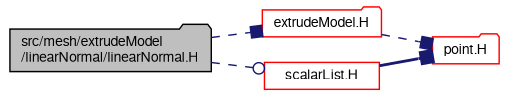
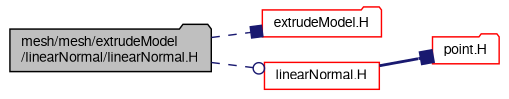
edge "extrudeModel.H" -> "point.H": removed
node "src/mesh/extrudeModel /linearNormal/linearNormal.H": label "src/mesh/extrudeModel /linearNormal/linearNormal.H" -> "mesh/mesh/extrudeModel /linearNormal/linearNormal.H"
node "scalarList.H": label "scalarList.H" -> "linearNormal.H"
